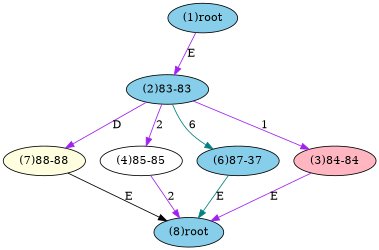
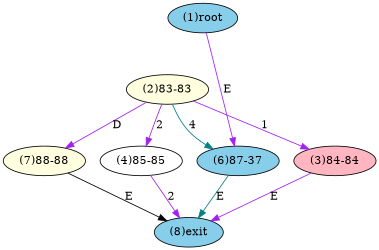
edge "(1)root" -> "(2)83-83": now "(1)root" -> "(6)87-37"
node "(2)83-83": fillcolor skyblue -> lightyellow
edge "(2)83-83" -> "(6)87-37": label "6" -> "4"
node "(8)root": label "(8)root" -> "(8)exit"
